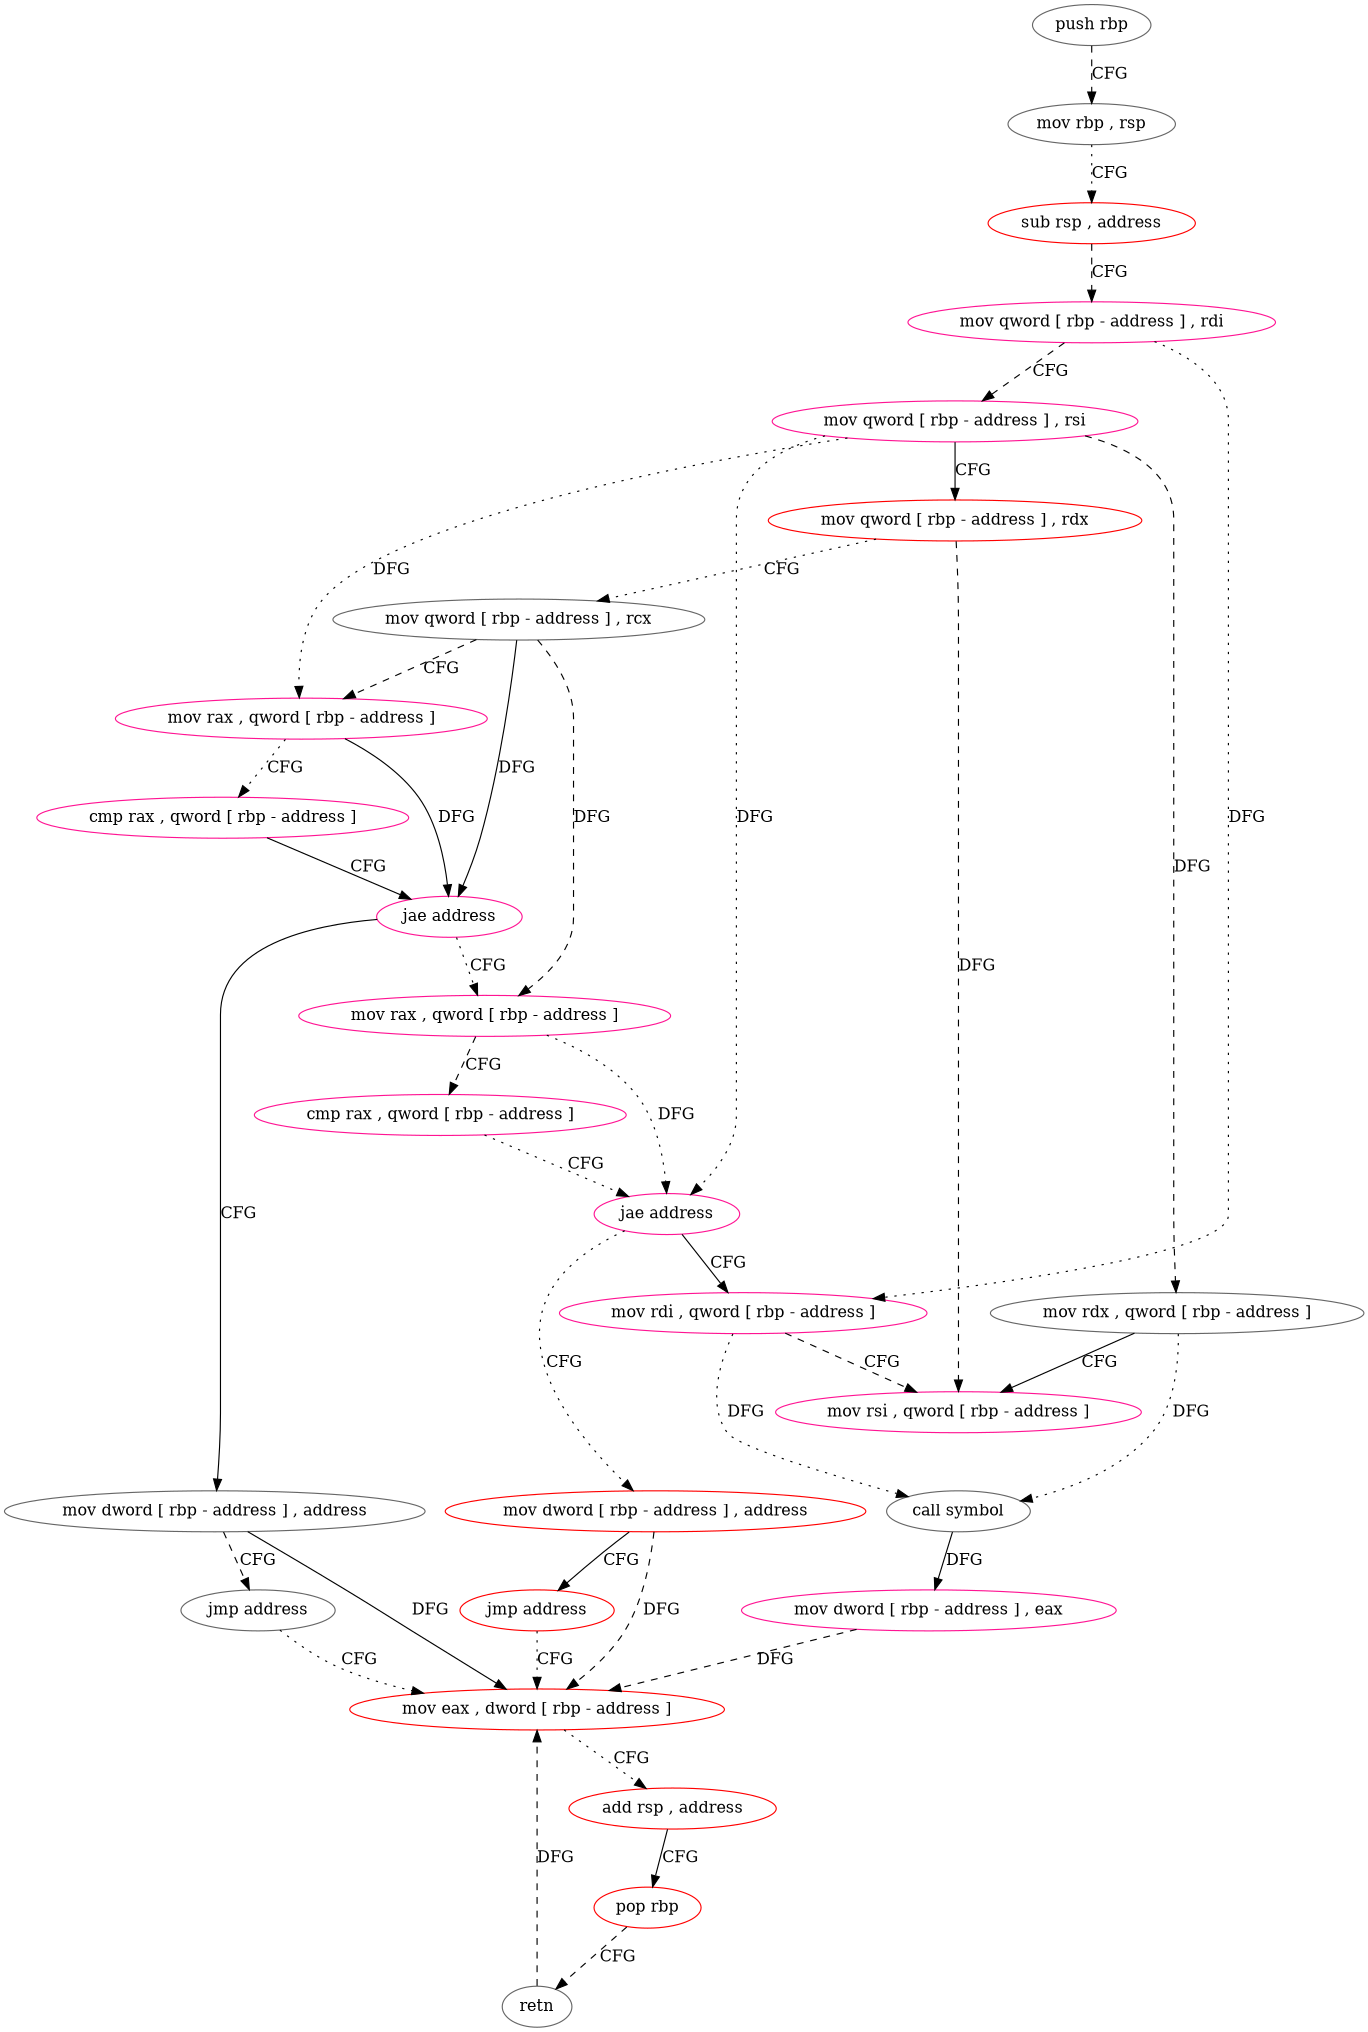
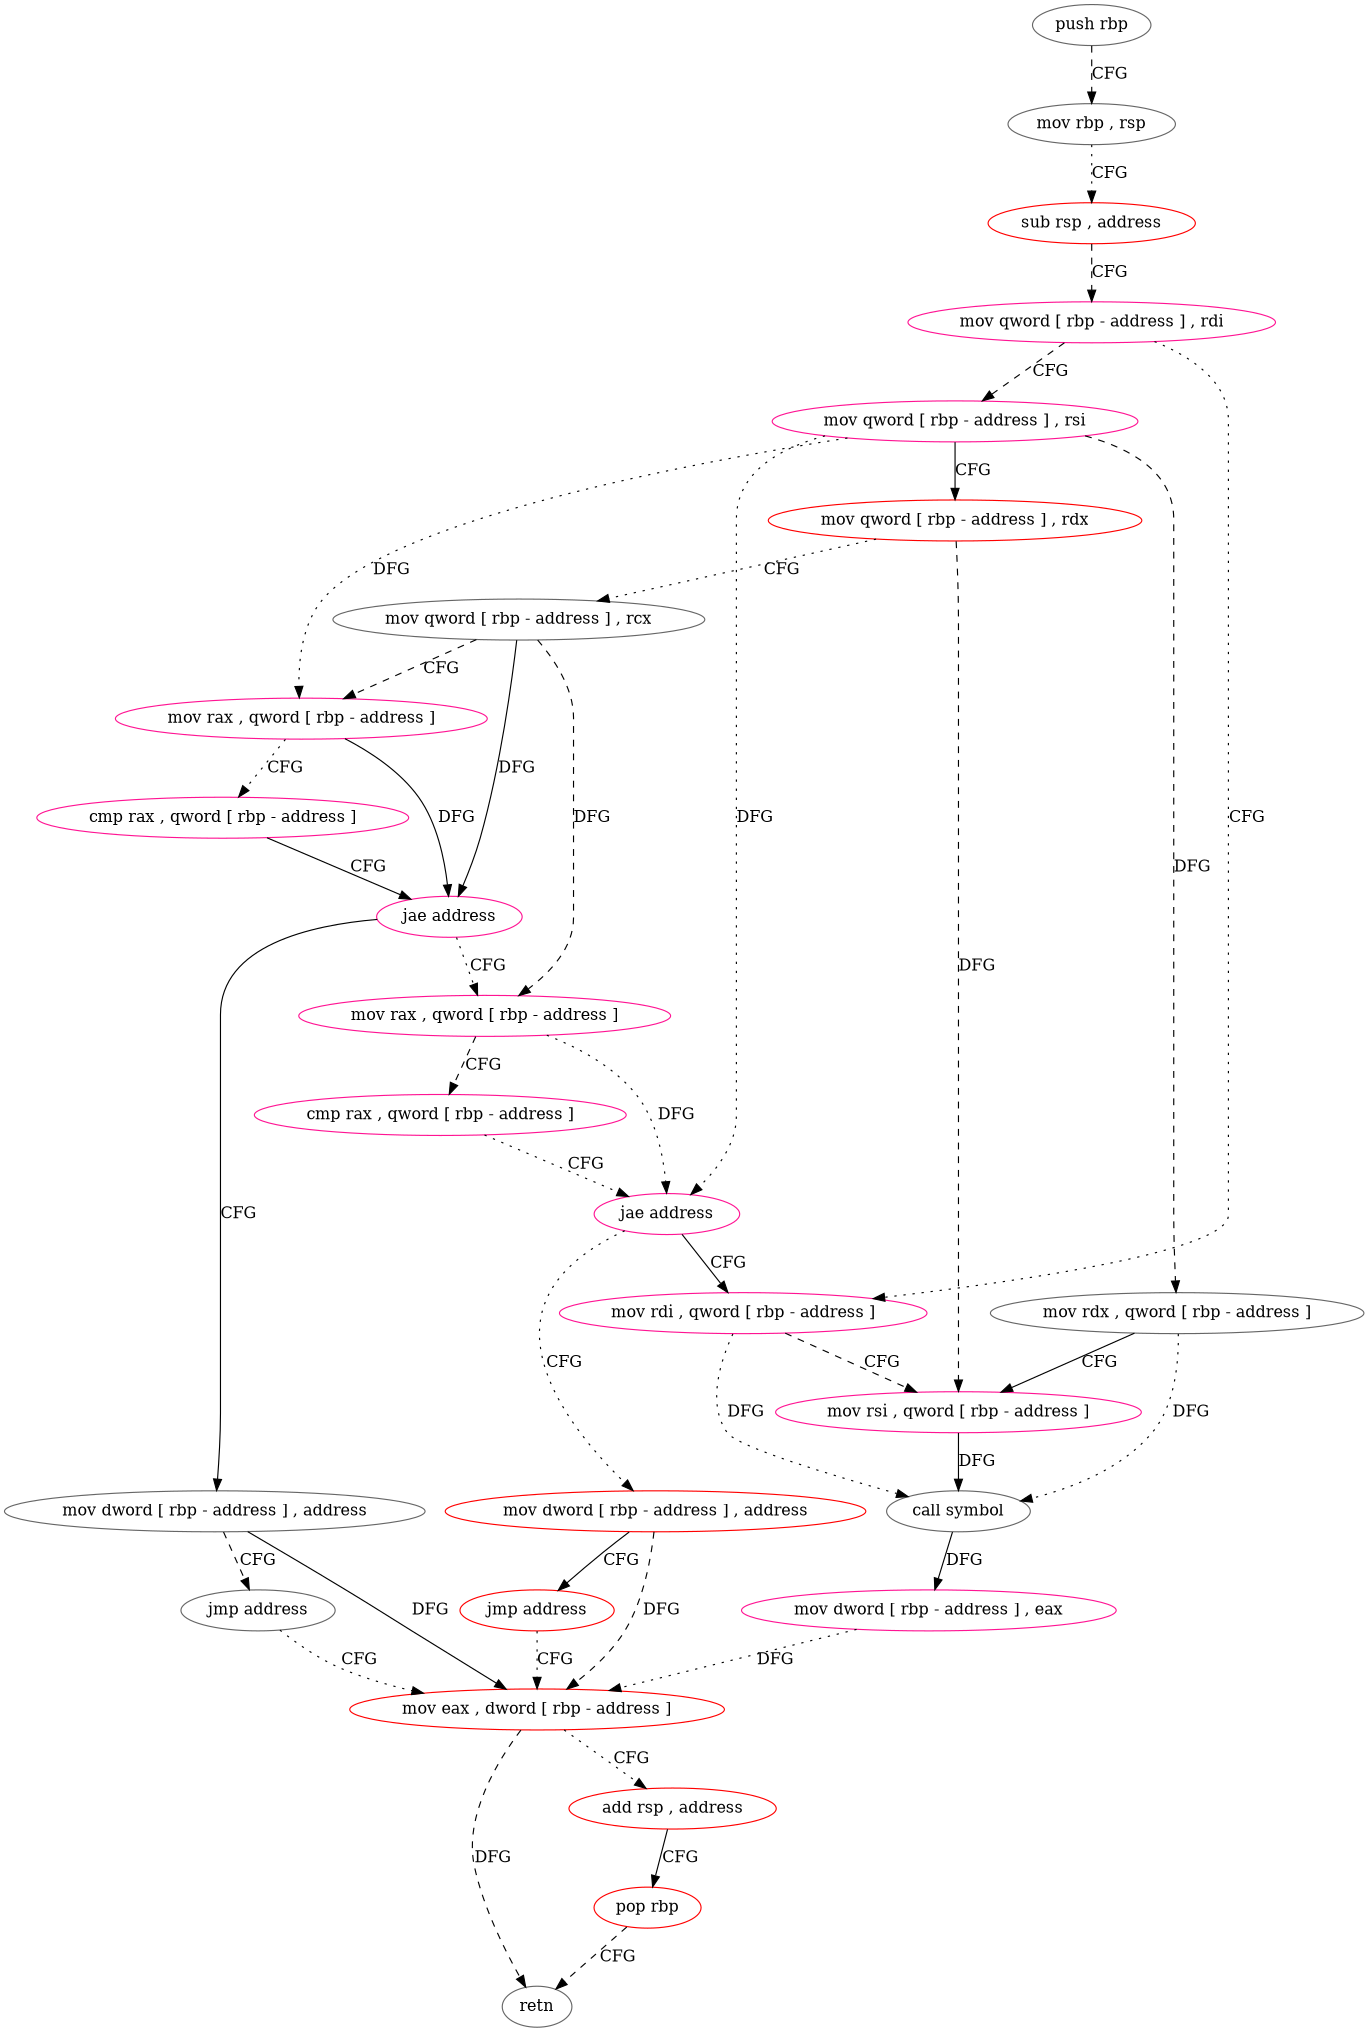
edge "mov qword [ rbp - address ] , rdi" -> "mov rdi , qword [ rbp - address ]": label "DFG" -> "CFG"
edge "mov rsi , qword [ rbp - address ]" -> "call symbol": added, label "DFG"
edge "mov dword [ rbp - address ] , eax" -> "mov eax , dword [ rbp - address ]": style dashed -> dotted
edge "retn" -> "mov eax , dword [ rbp - address ]": reversed
